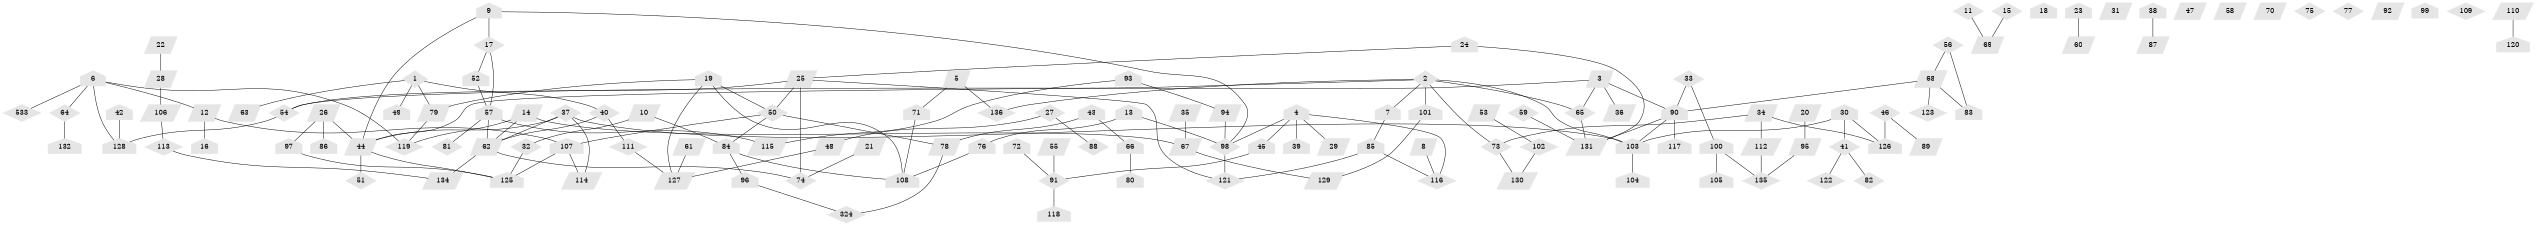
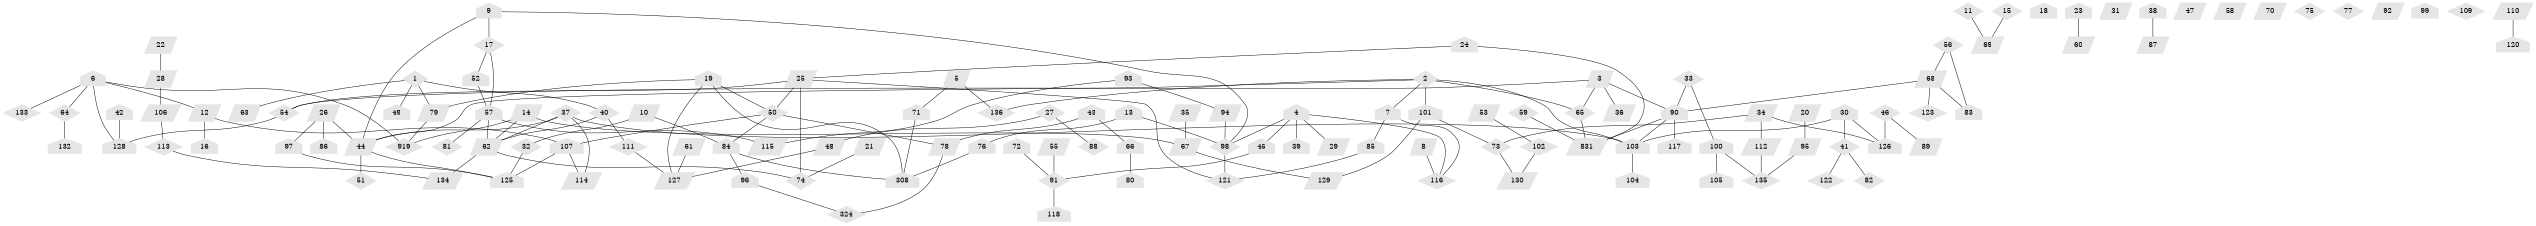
node "533": label "533" -> "133"
edge "2" -- "73": now "101" -- "73"
node "119": label "119" -> "919"
node "131": label "131" -> "831"
edge "85" -- "116": now "7" -- "116"
node "108": label "108" -> "308"
